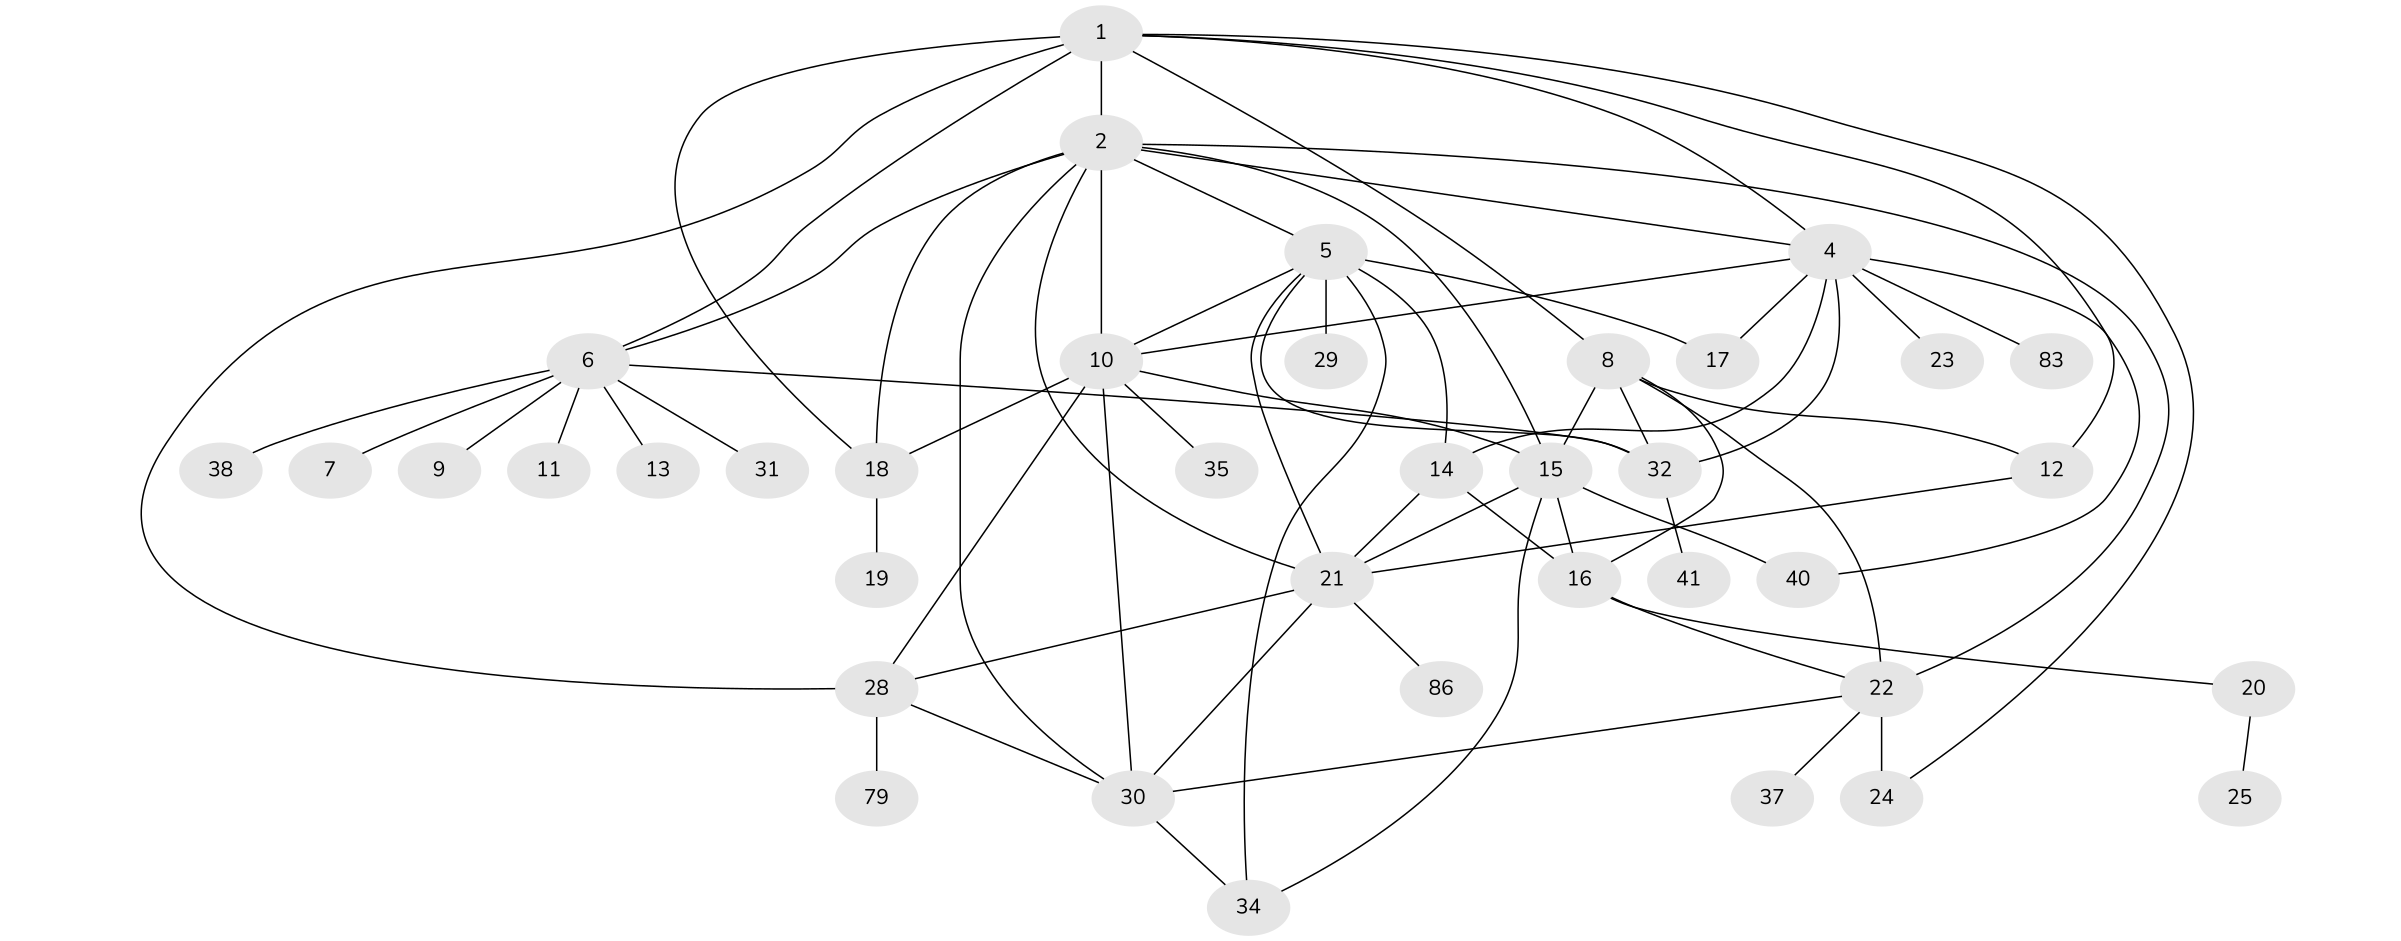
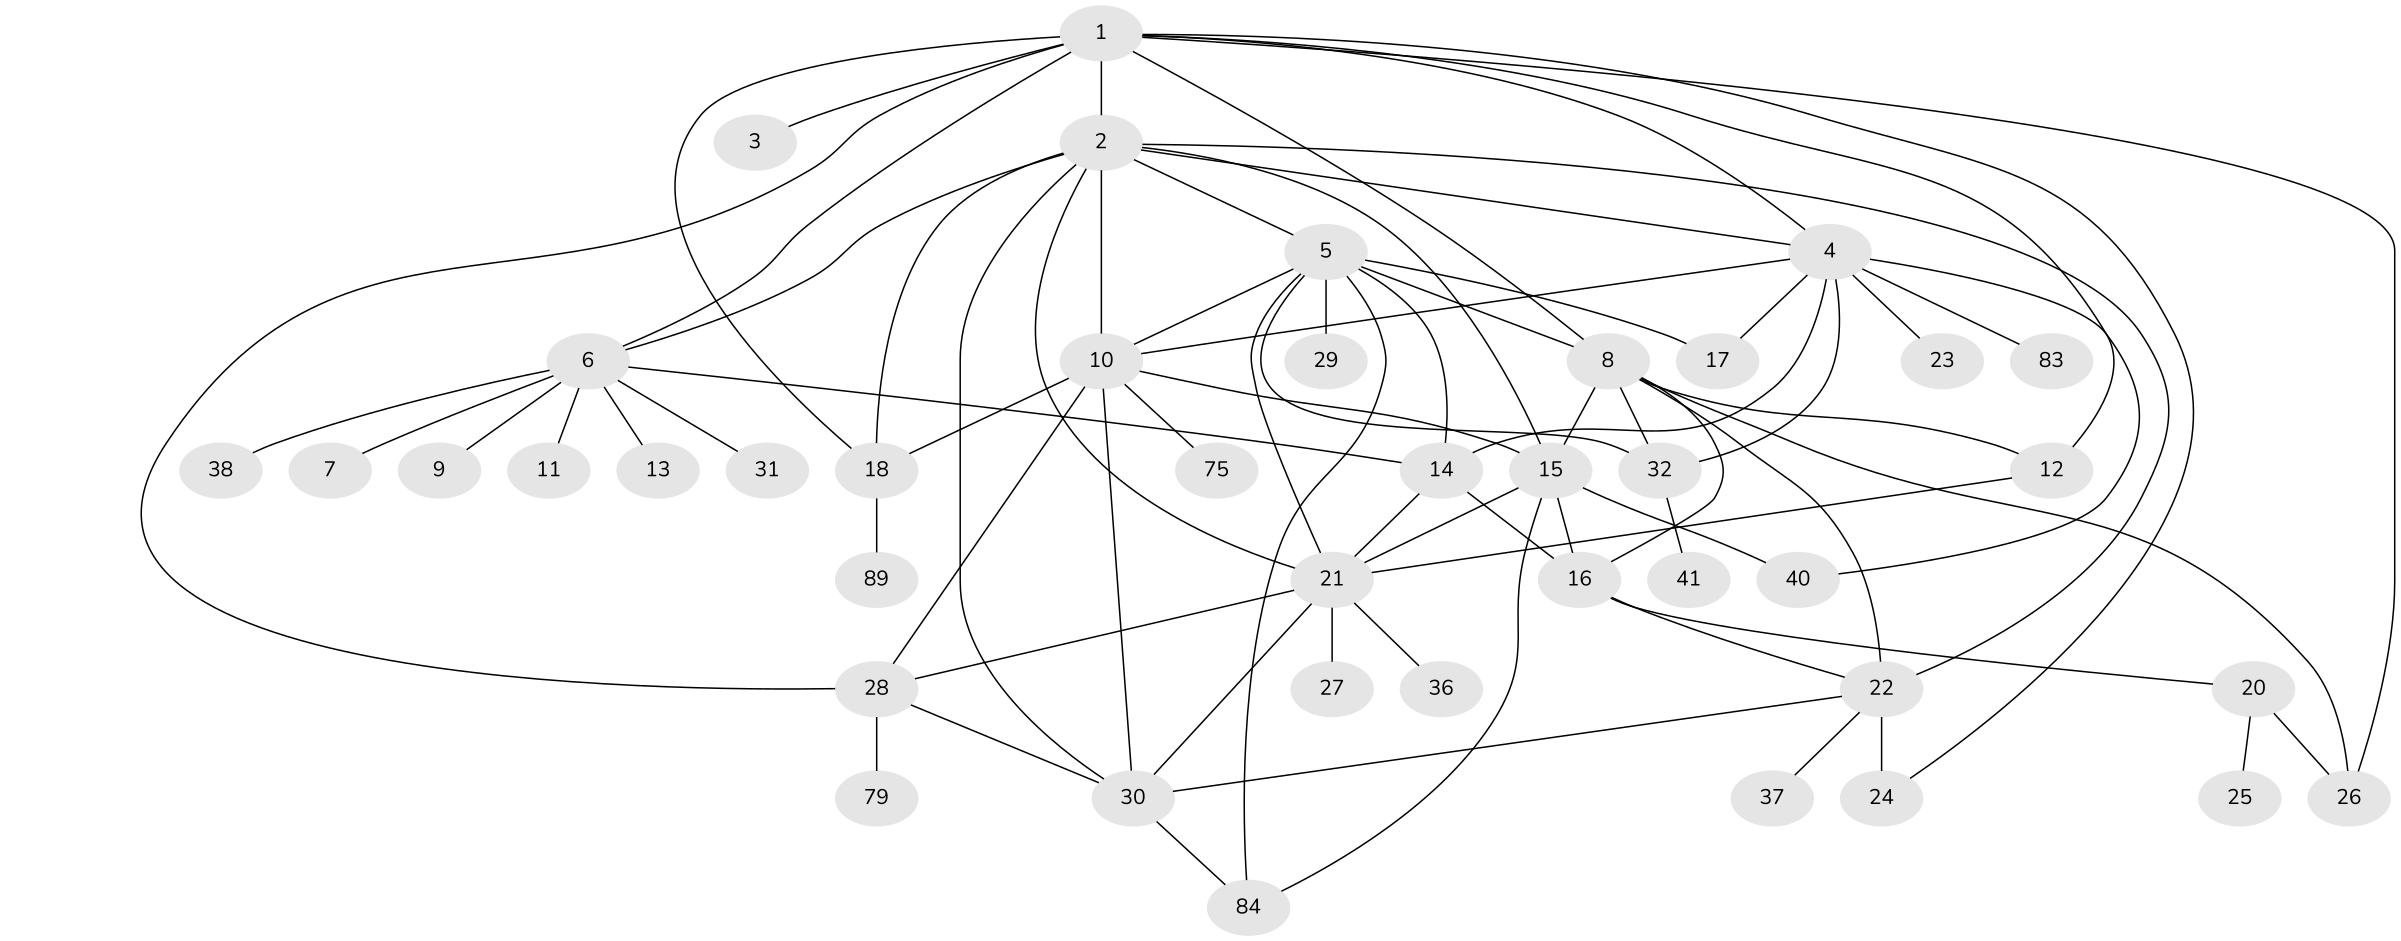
node "3": added
edge "5" -- "8": added
edge "6" -- "32": now "6" -- "14"
node "35": label "35" -> "75"
node "19": label "19" -> "89"
node "27": added
node "86": label "86" -> "36"
node "26": added
node "34": label "34" -> "84"
